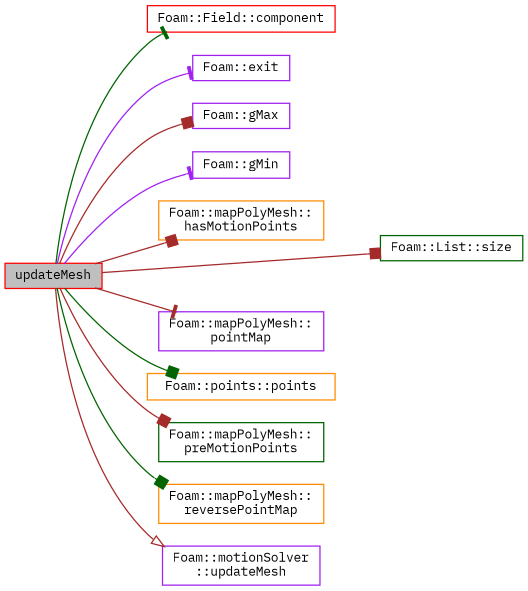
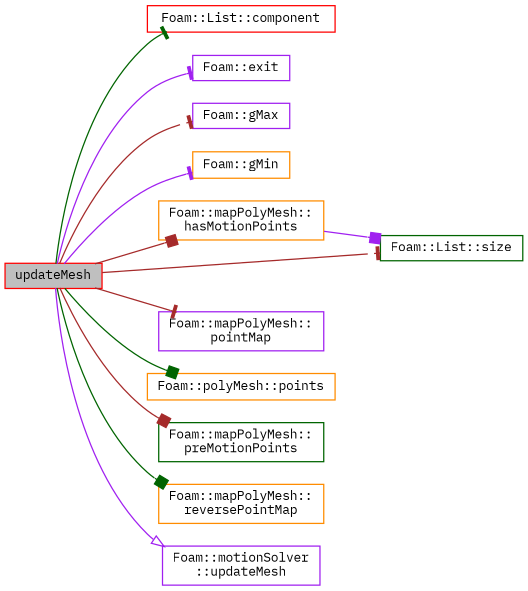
node "Foam::Field::component": label "Foam::Field::component" -> "Foam::List::component"
node "Foam::gMin": color purple -> darkorange
edge "updateMesh" -> "Foam::gMax": arrowhead box -> tee
edge "Foam::mapPolyMesh:: hasMotionPoints" -> "Foam::List::size": added
edge "updateMesh" -> "Foam::List::size": arrowhead box -> tee
node "Foam::points::points": label "Foam::points::points" -> "Foam::polyMesh::points"
edge "updateMesh" -> "Foam::motionSolver ::updateMesh": color brown -> purple
